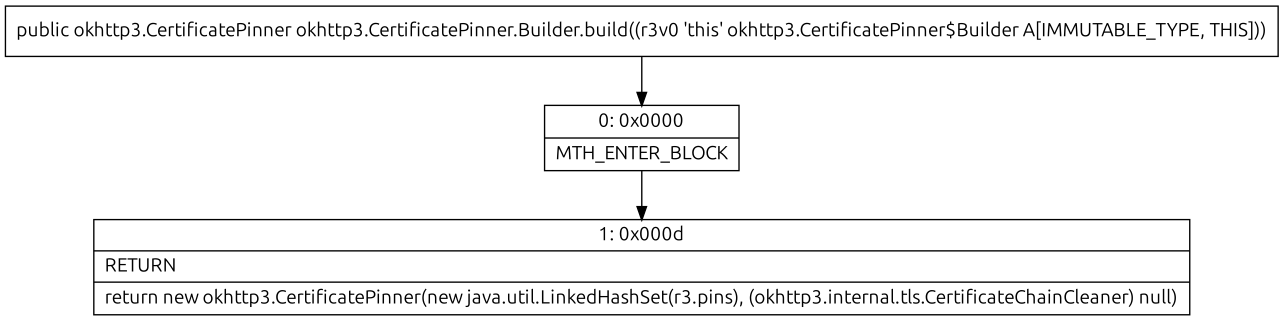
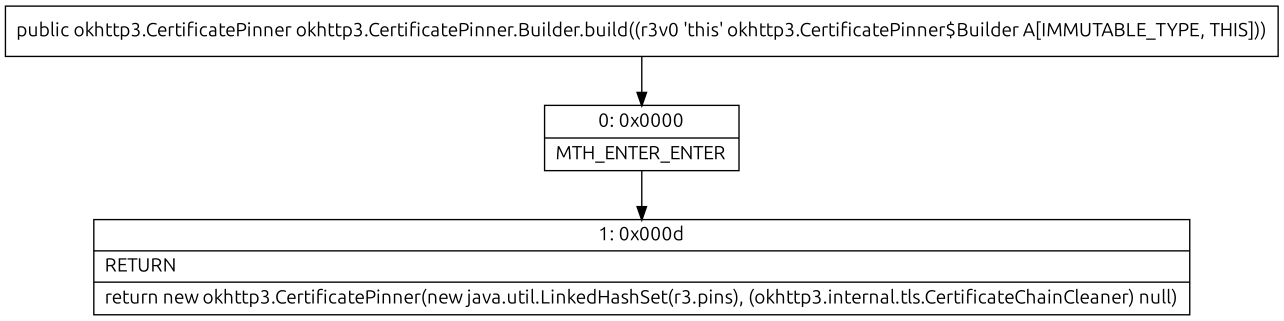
node "0: 0x0000": text "MTH_ENTER_BLOCK" -> "MTH_ENTER_ENTER"
